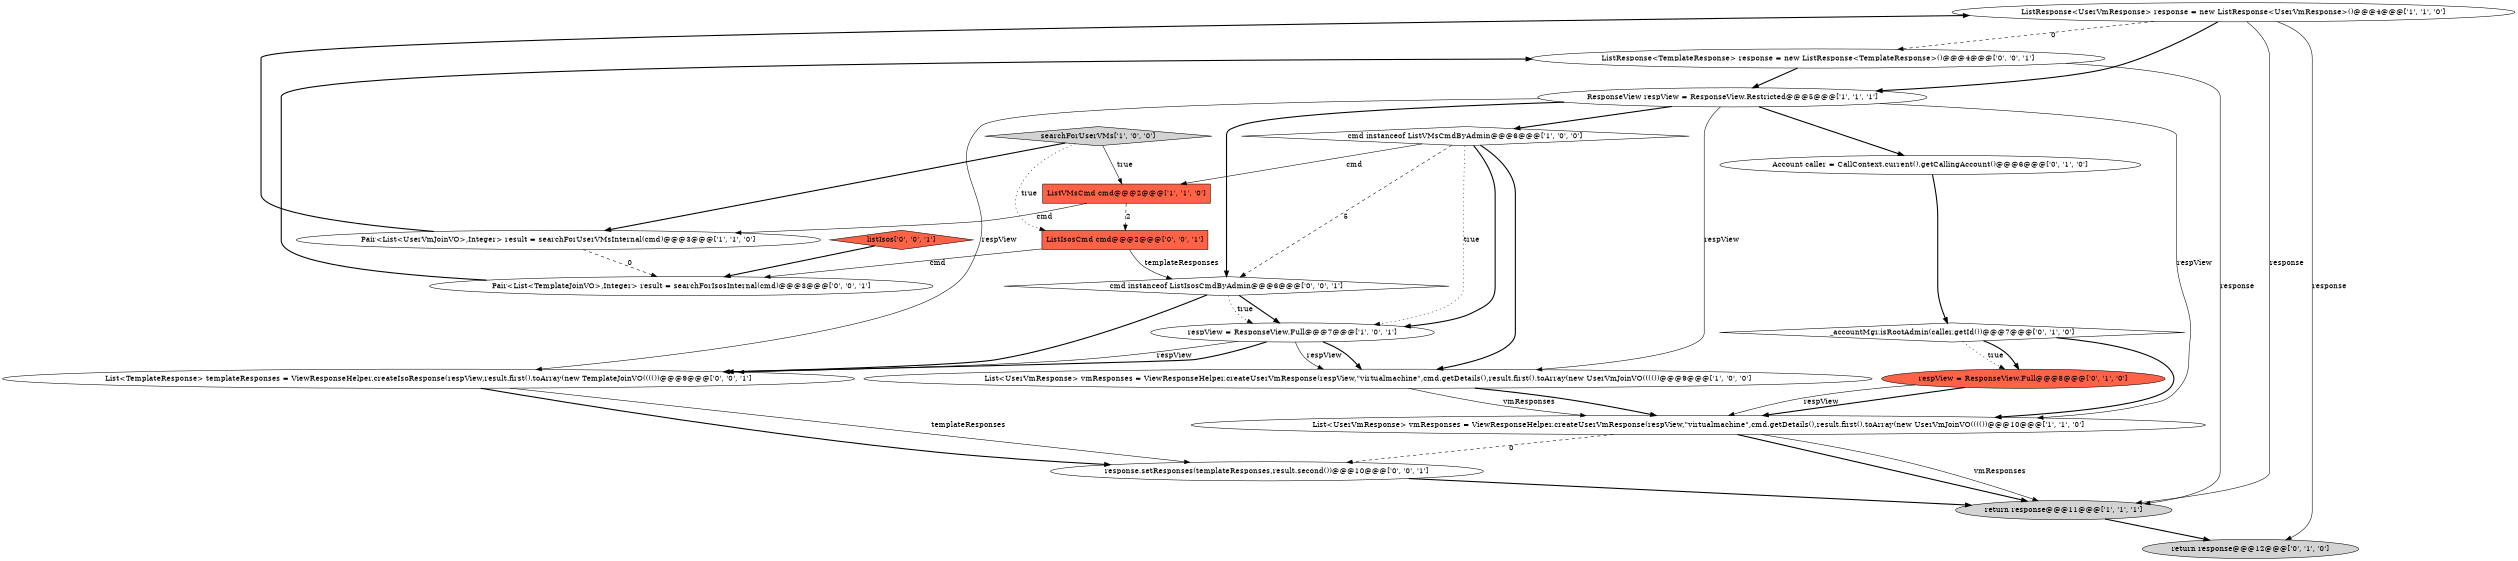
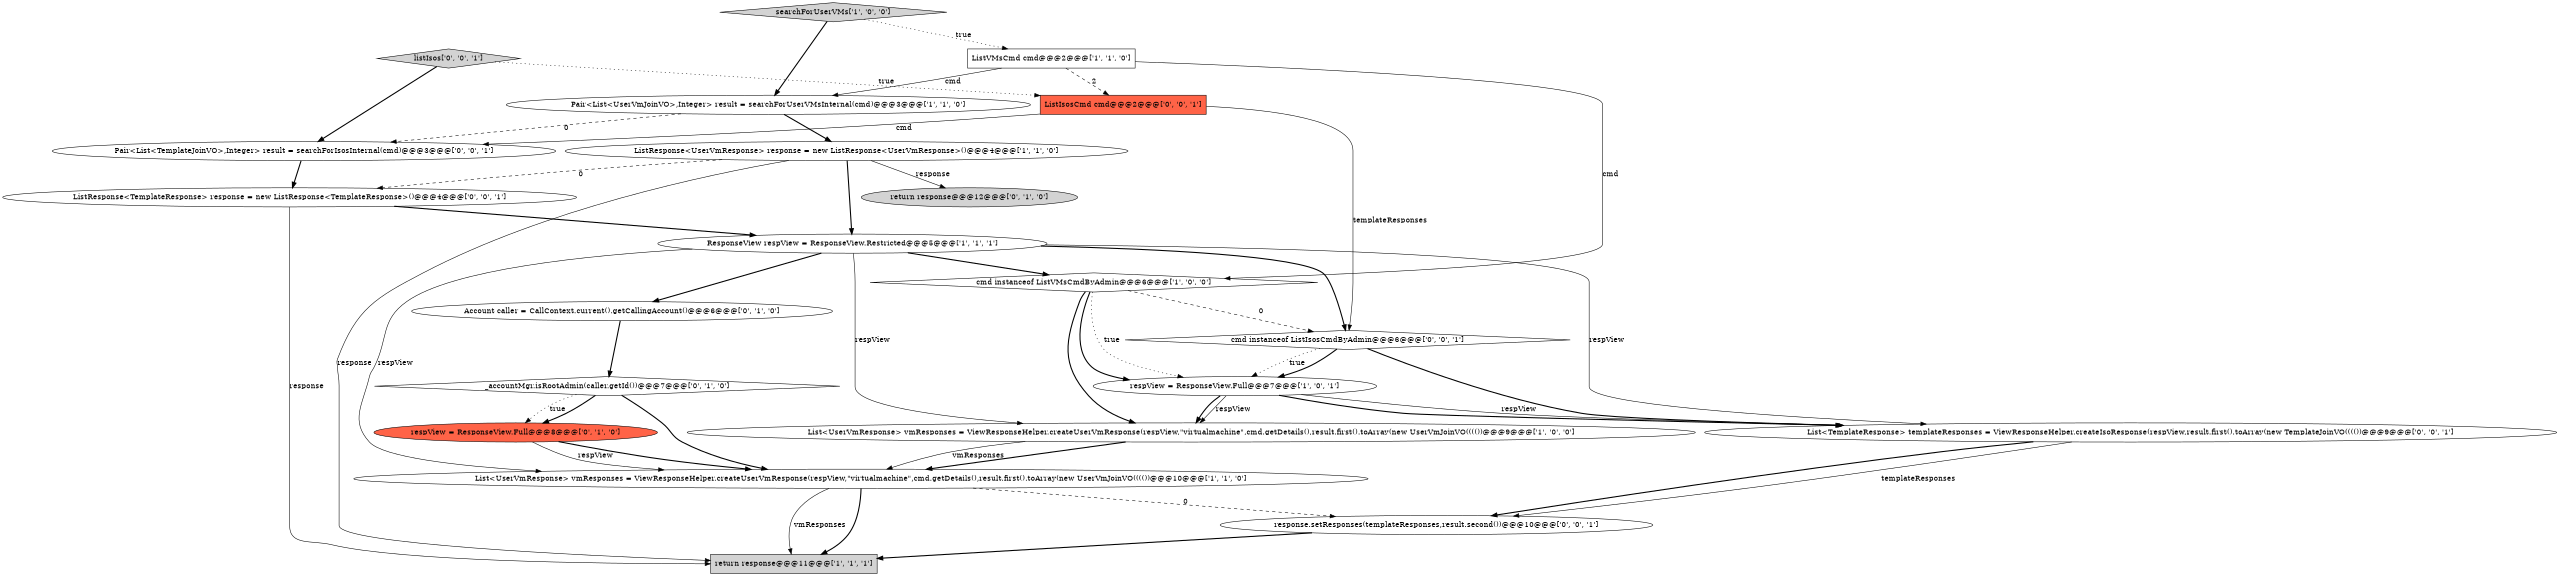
edge "searchForUserVMs['1', '0', '0']" -> "ListVMsCmd cmd@@@2@@@['1', '1', '0']": style solid -> dotted
edge "cmd instanceof ListVMsCmdByAdmin@@@6@@@['1', '0', '0']" -> "ListVMsCmd cmd@@@2@@@['1', '1', '0']": reversed
edge "searchForUserVMs['1', '0', '0']" -> "ListIsosCmd cmd@@@2@@@['0', '0', '1']": now "listIsos['0', '0', '1']" -> "ListIsosCmd cmd@@@2@@@['0', '0', '1']"
node "ListVMsCmd cmd@@@2@@@['1', '1', '0']": fillcolor tomato -> white
edge "cmd instanceof ListVMsCmdByAdmin@@@6@@@['1', '0', '0']" -> "cmd instanceof ListIsosCmdByAdmin@@@6@@@['0', '0', '1']": label "5" -> "0"
node "listIsos['0', '0', '1']": fillcolor tomato -> lightgray
node "return response@@@11@@@['1', '1', '1']": shape ellipse -> box
edge "return response@@@11@@@['1', '1', '1']" -> "return response@@@12@@@['0', '1', '0']": removed
